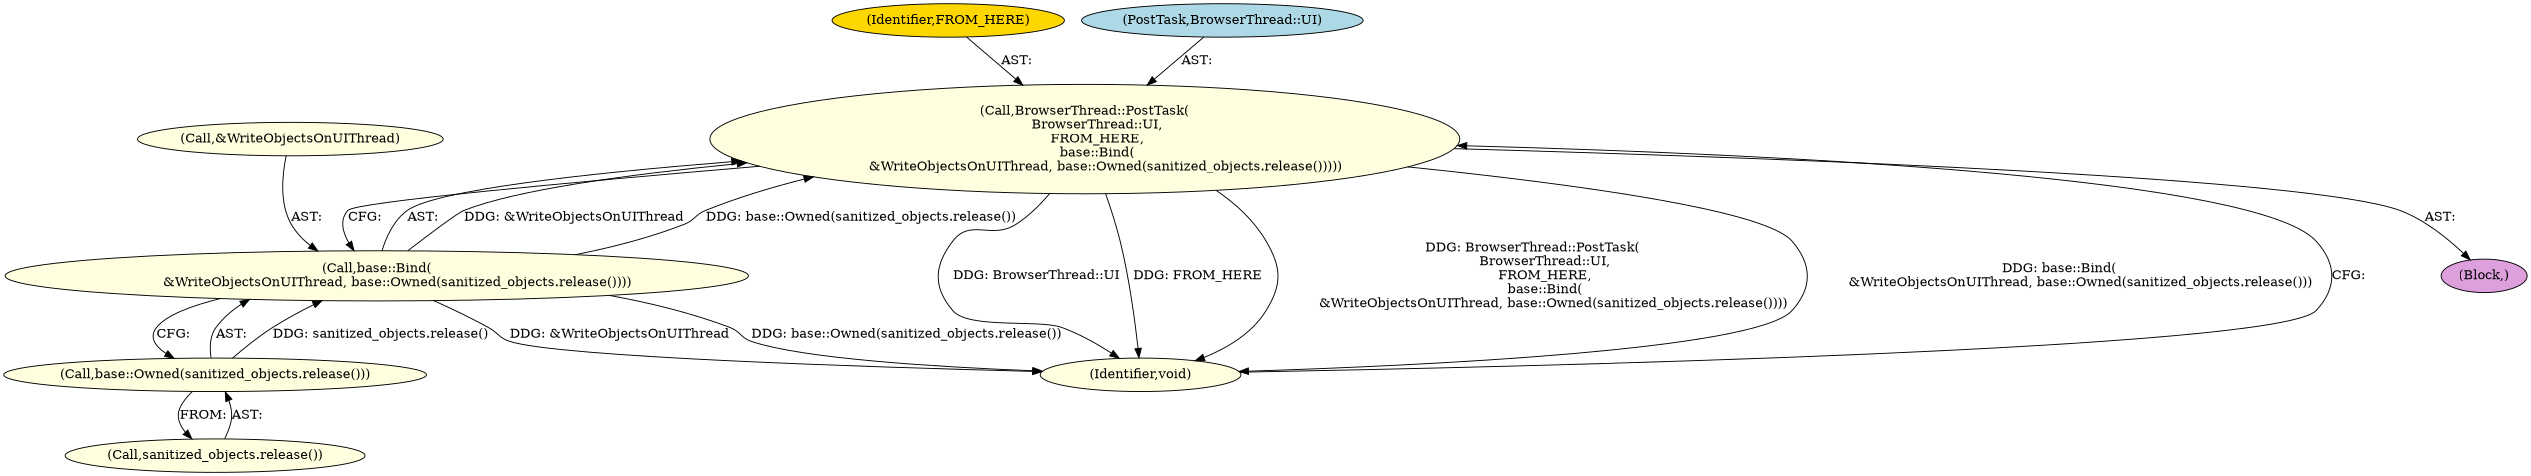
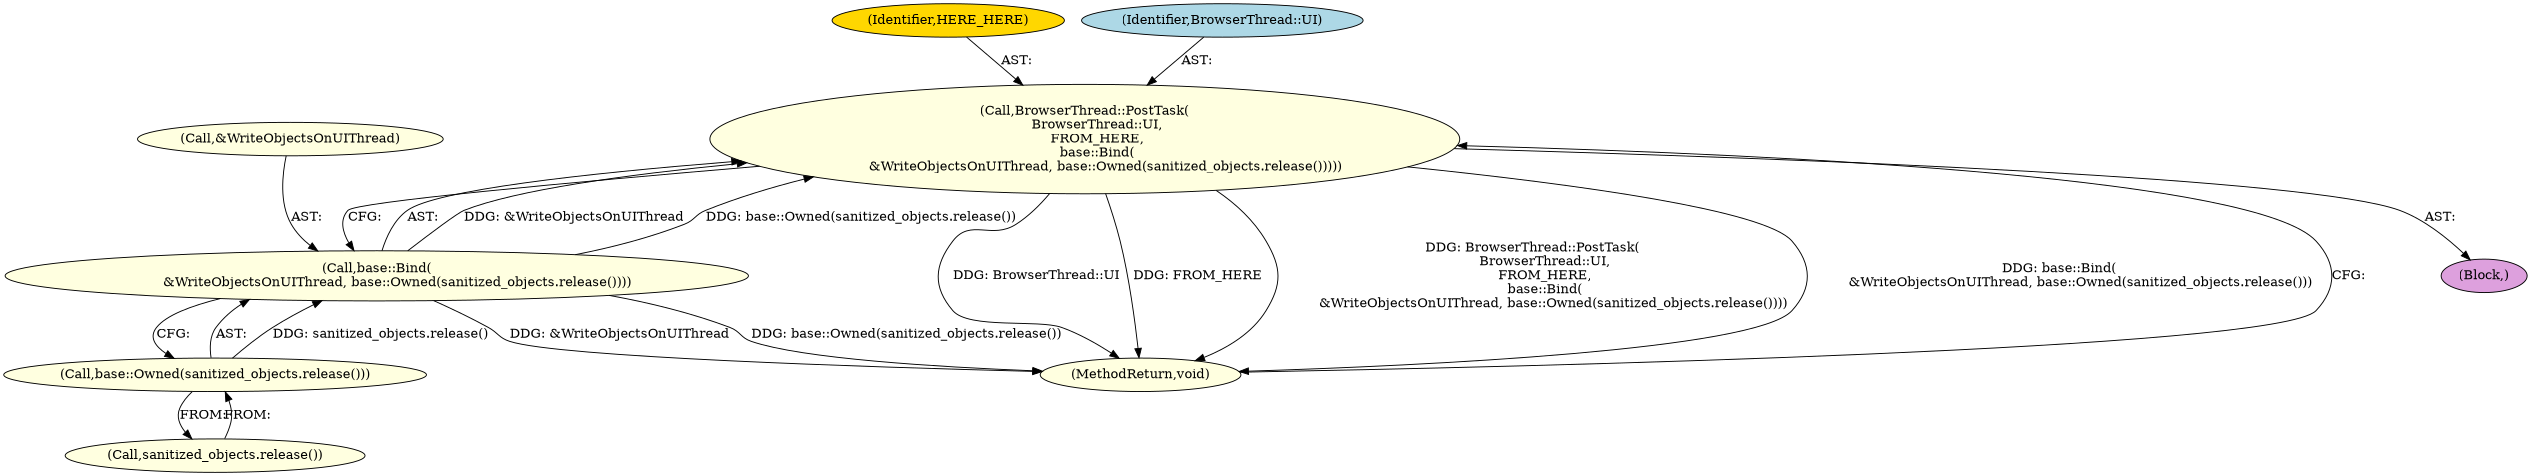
node "(Identifier,FROM_HERE)": label "(Identifier,FROM_HERE)" -> "(Identifier,HERE_HERE)"
node "(PostTask,BrowserThread::UI)": label "(PostTask,BrowserThread::UI)" -> "(Identifier,BrowserThread::UI)"
node "(Identifier,void)": label "(Identifier,void)" -> "(MethodReturn,void)"
edge "(Call,sanitized_objects.release())" -> "(Call,base::Owned(sanitized_objects.release()))": label "AST: " -> "FROM: "
